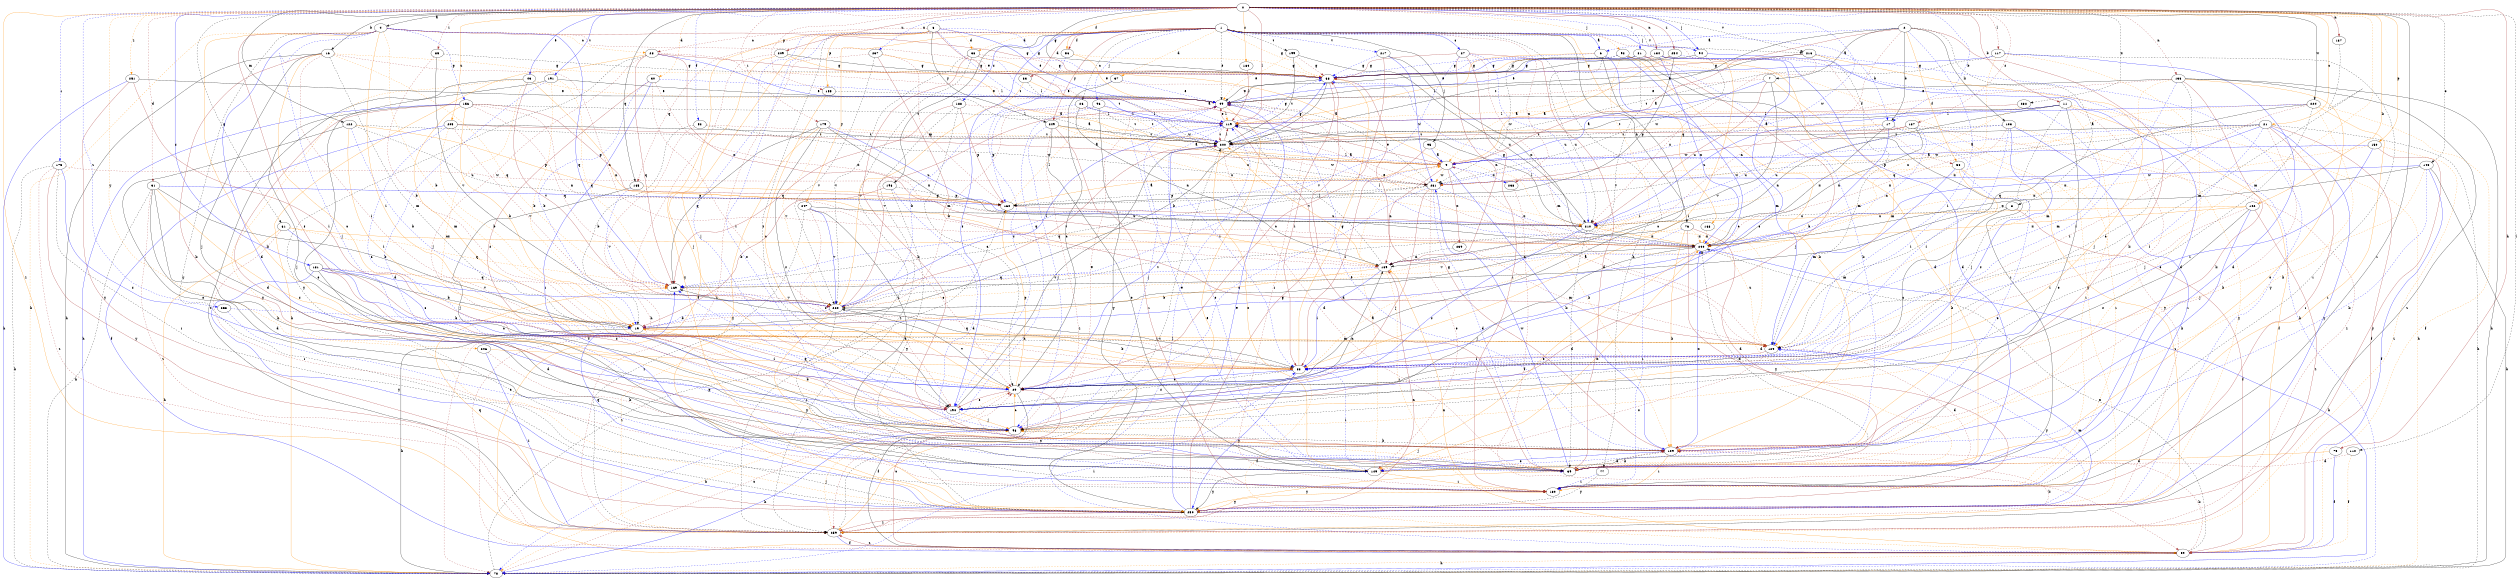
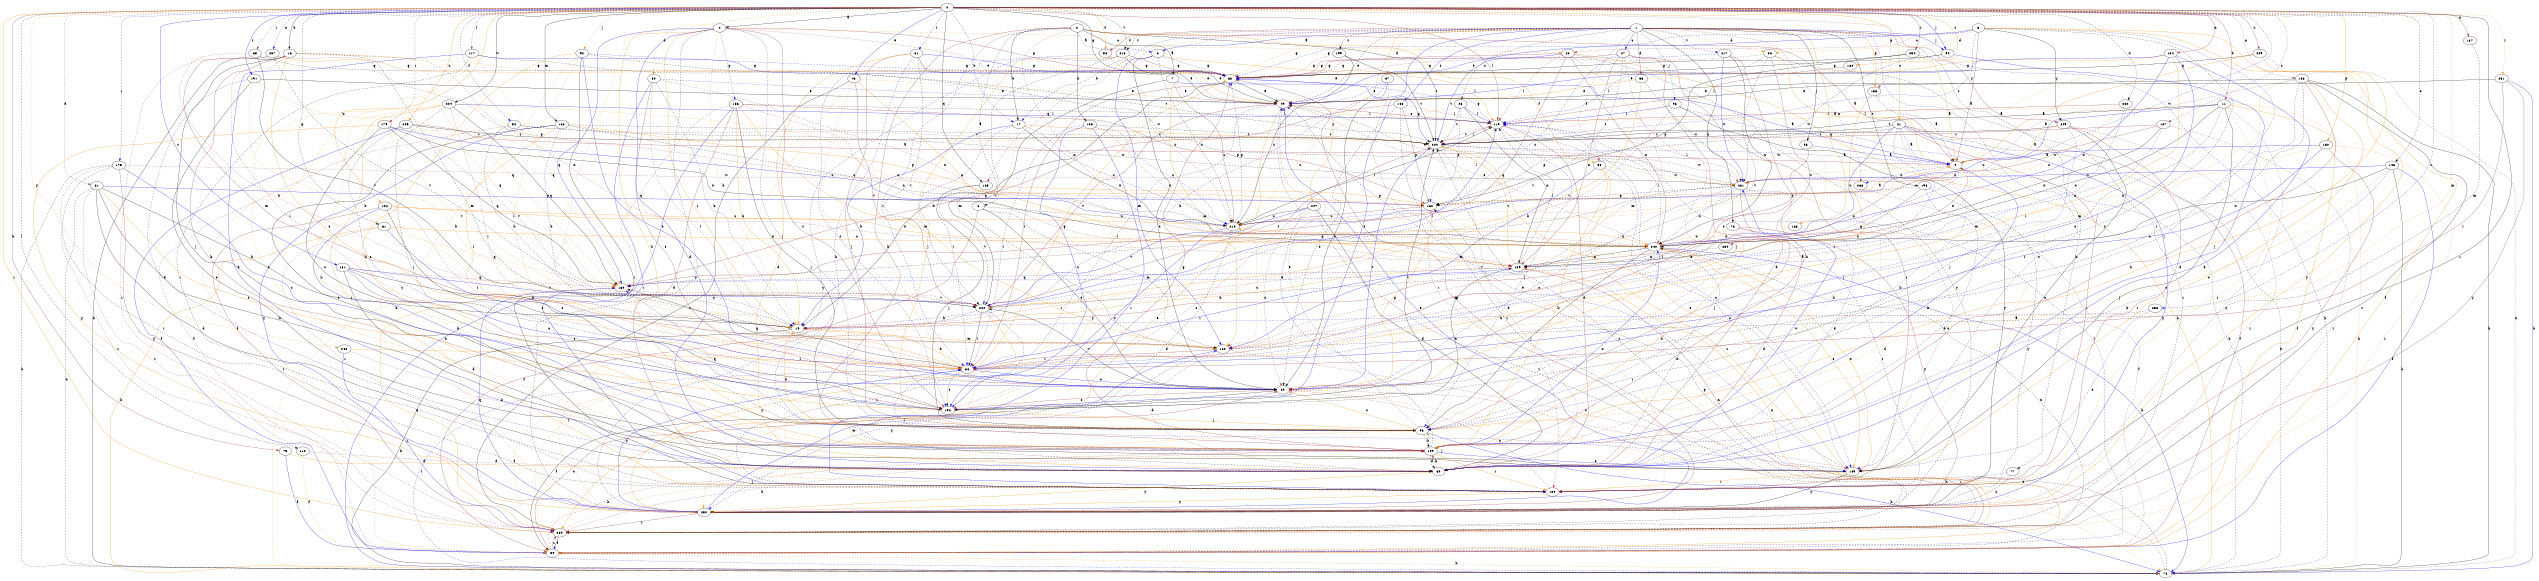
edge "220" -> "49": reversed
edge "181" -> "250": now "122" -> "250"
